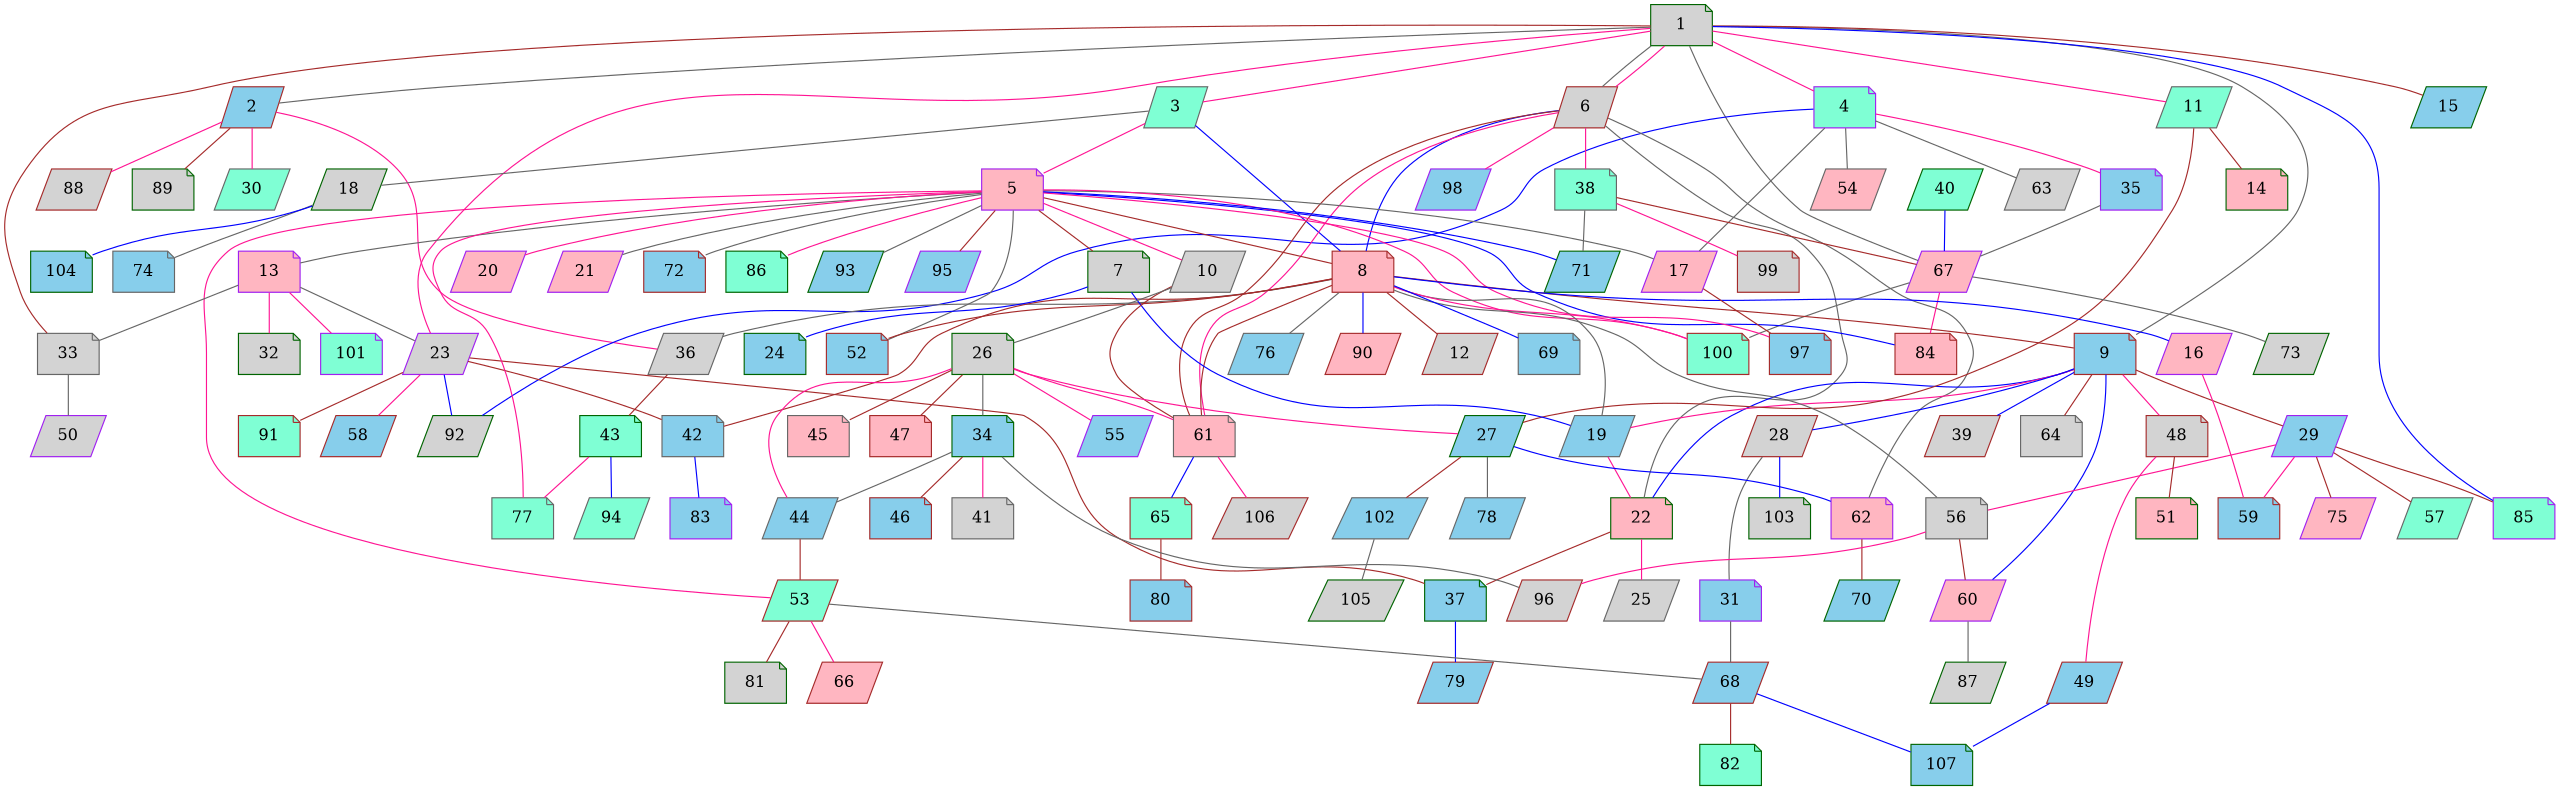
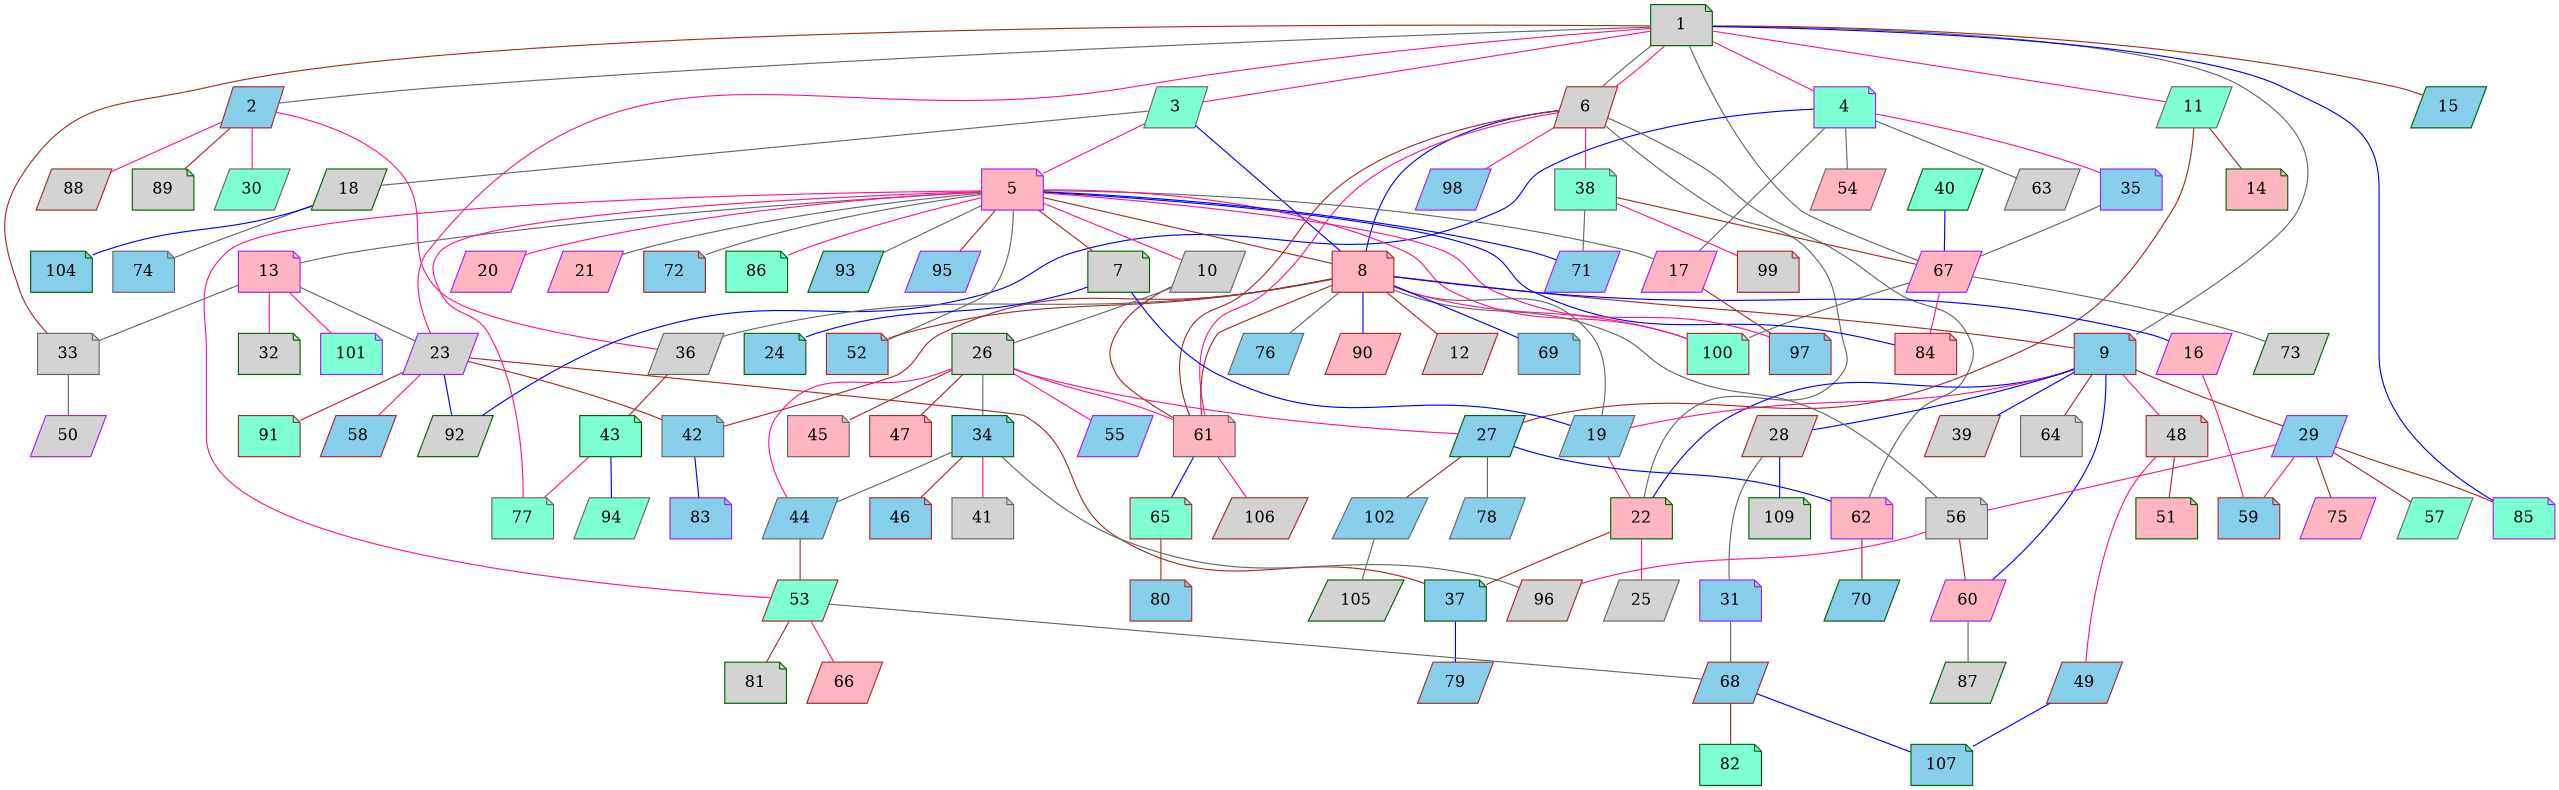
node "71": color darkgreen -> purple
node "103": label "103" -> "109"
